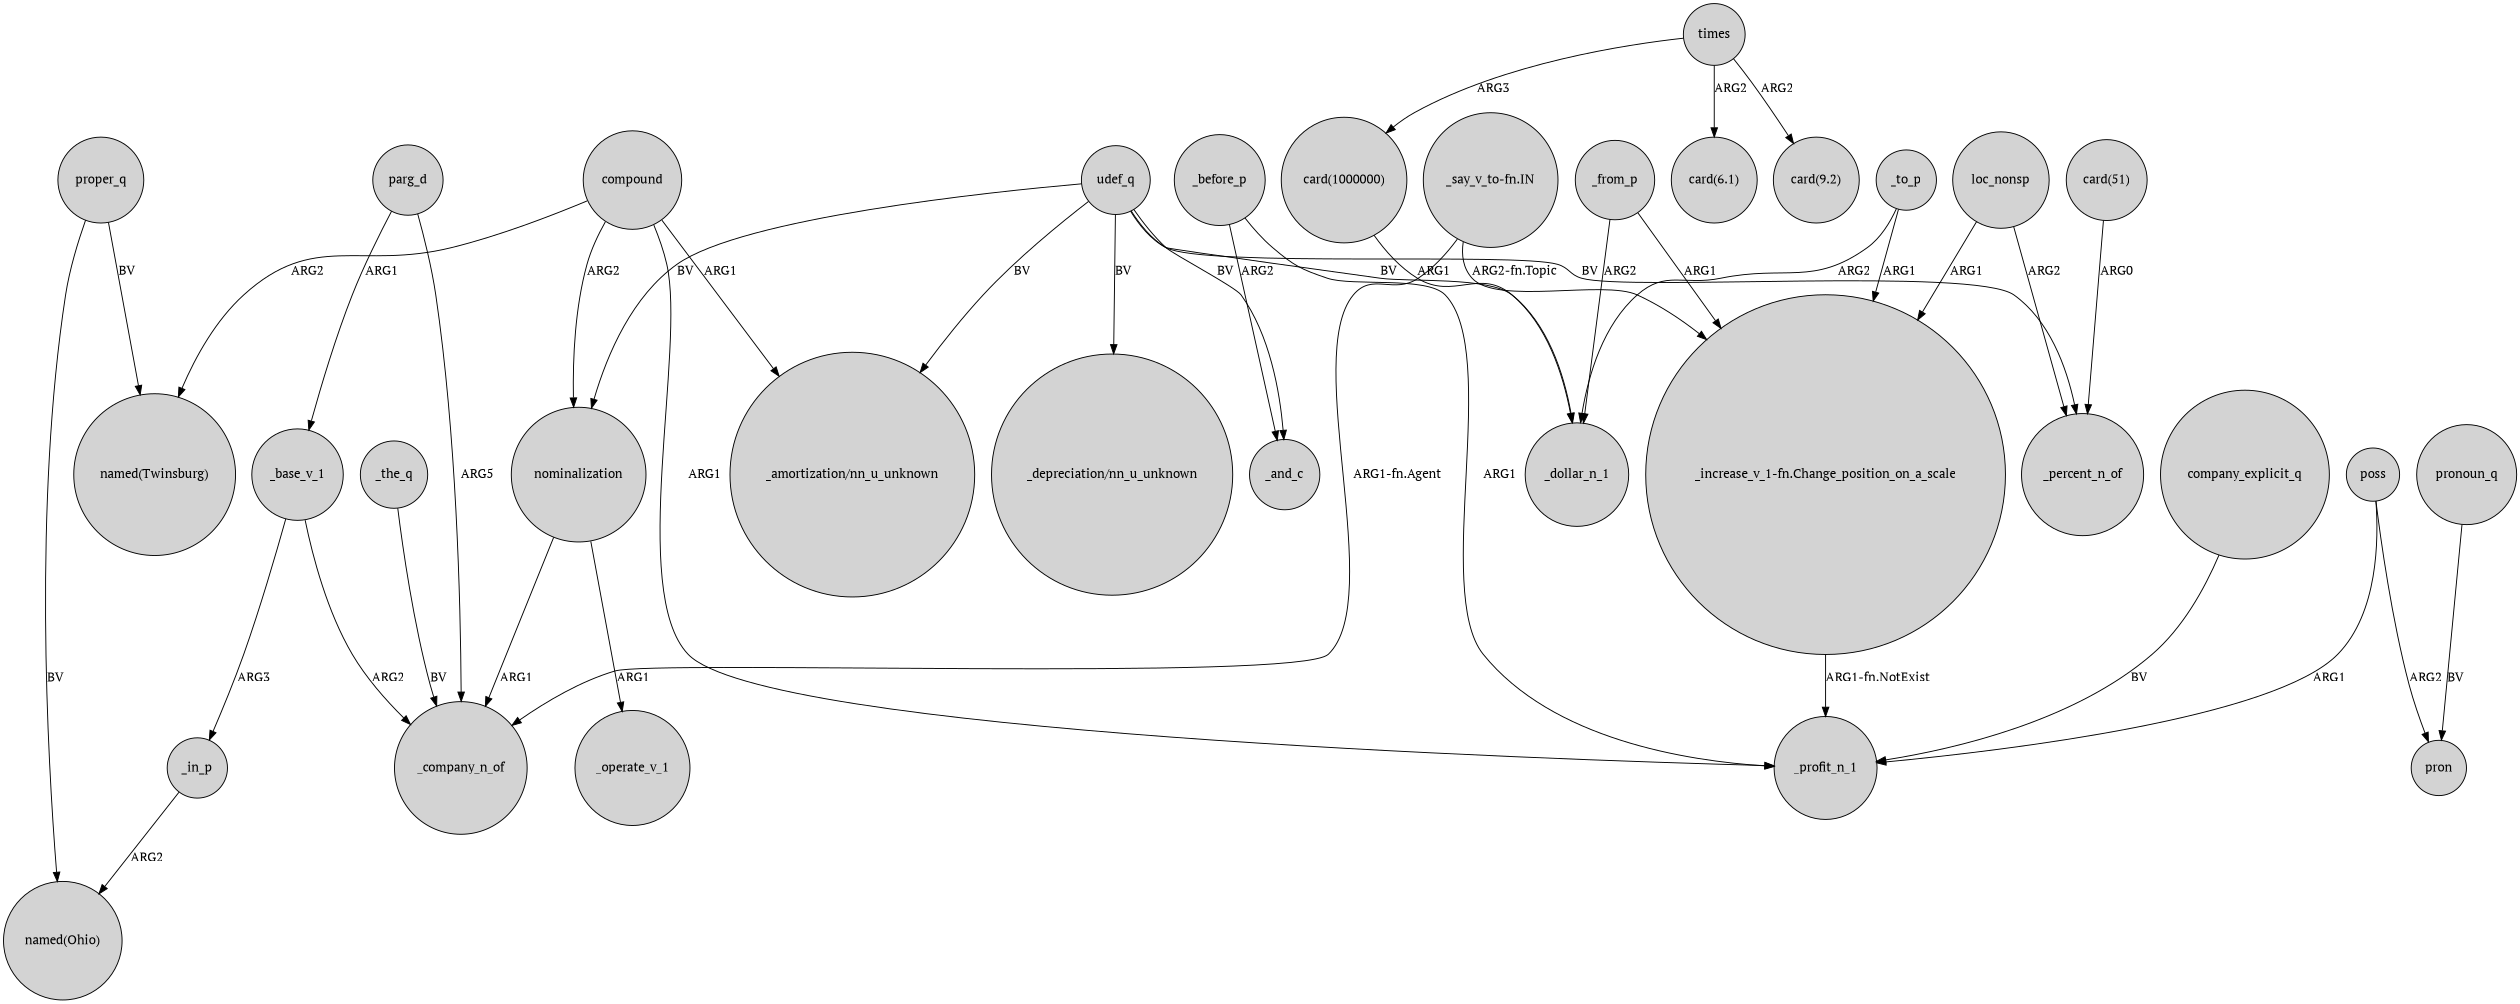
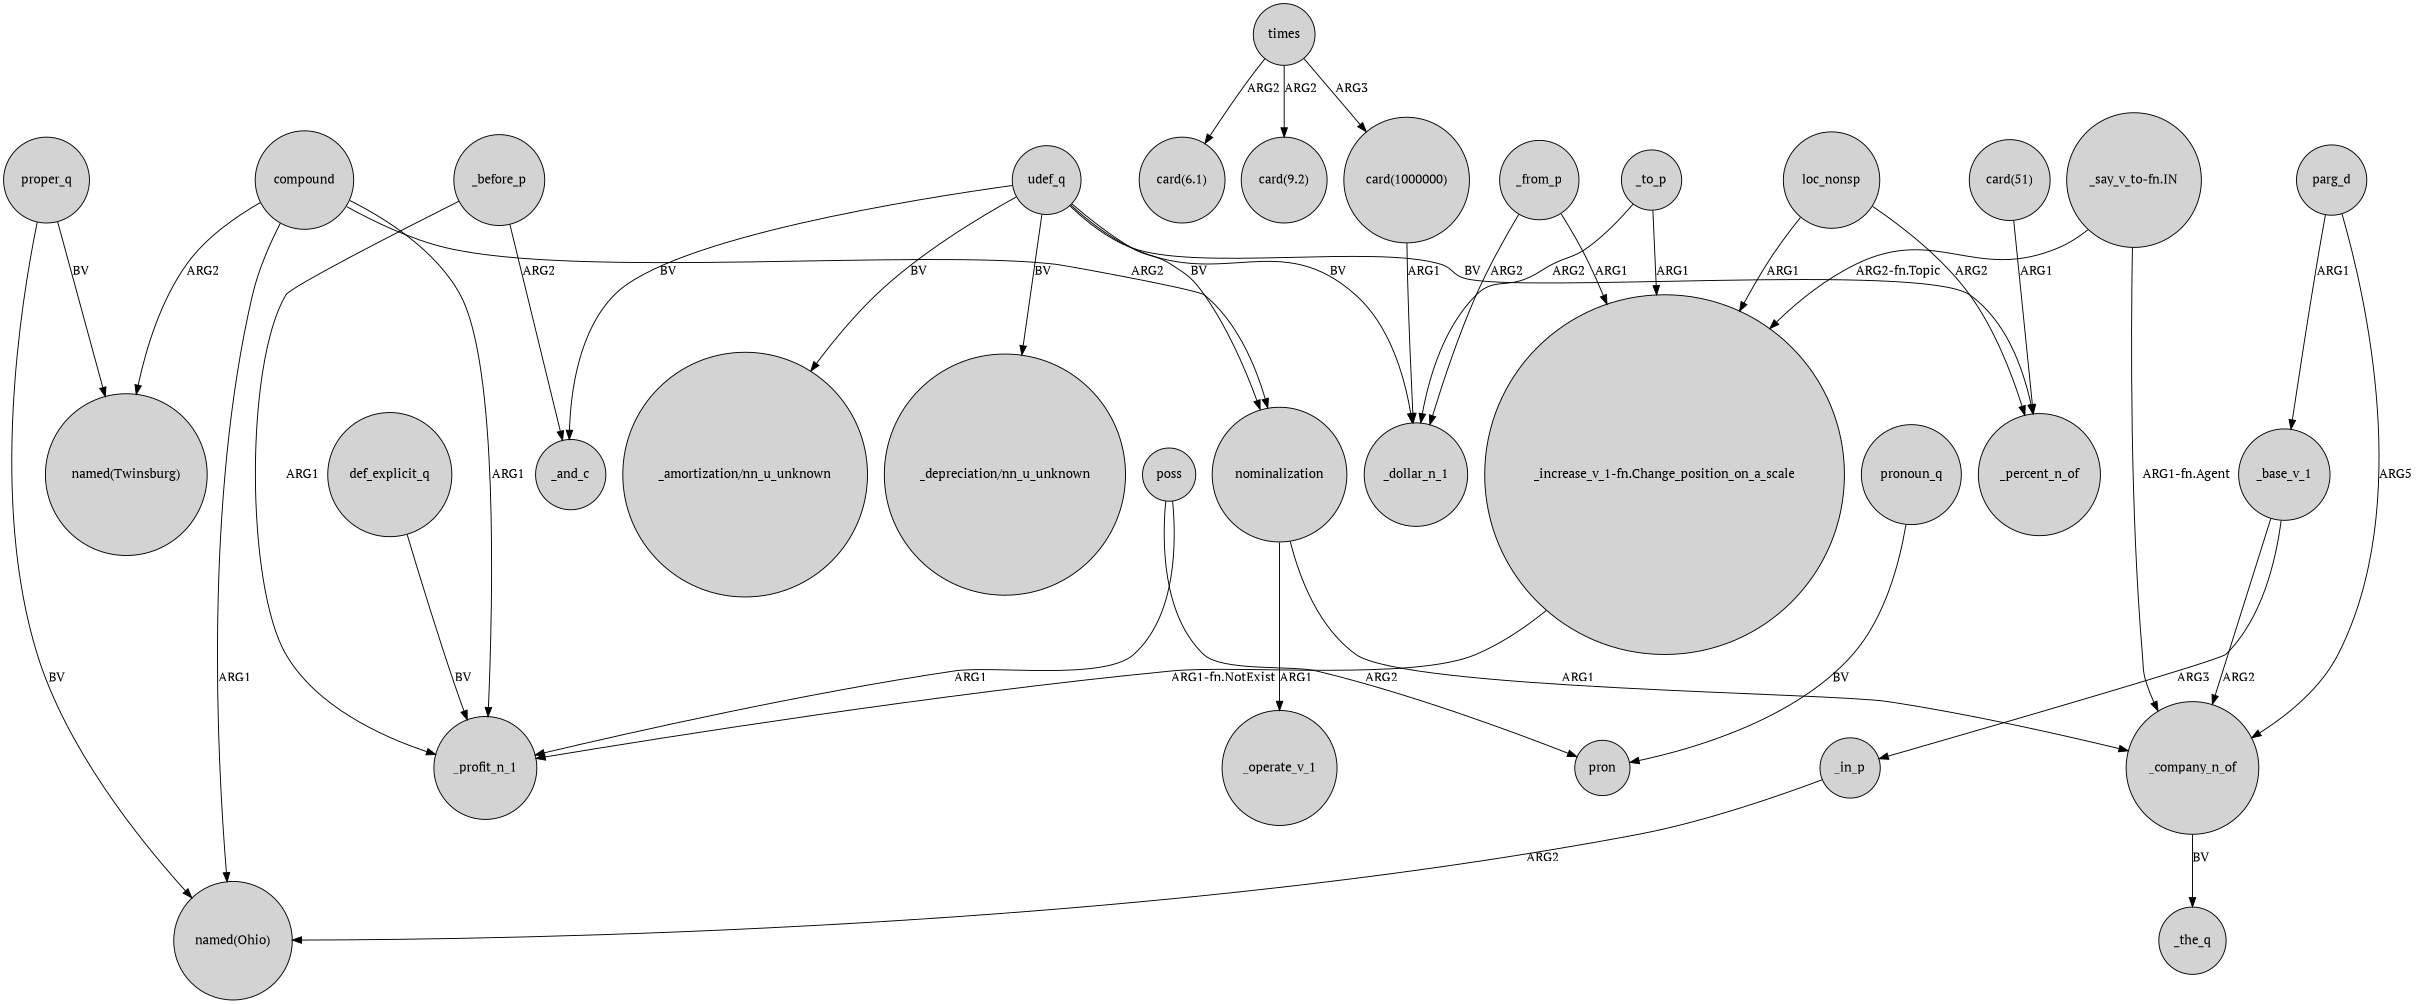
edge "card(51)" -> "_percent_n_of": label "ARG0" -> "ARG1"
edge "compound" -> "_amortization/nn_u_unknown": now "compound" -> "named(Ohio)"
node "company_explicit_q": label "company_explicit_q" -> "def_explicit_q"
edge "_the_q" -> "_company_n_of": reversed
